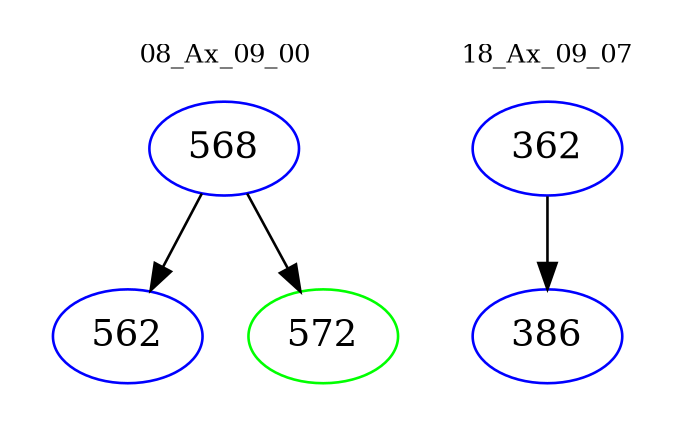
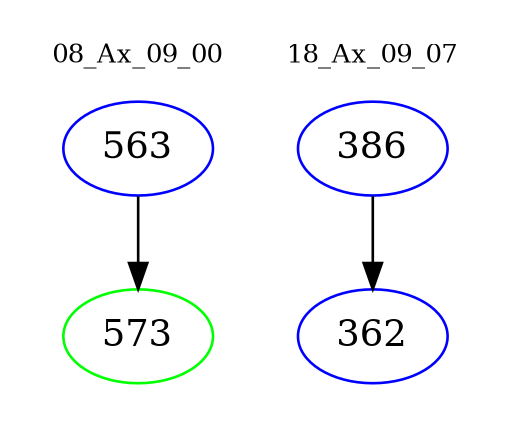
node "568": label "568" -> "563"
edge "362" -> "386": reversed
node "562": removed
node "572": label "572" -> "573"
